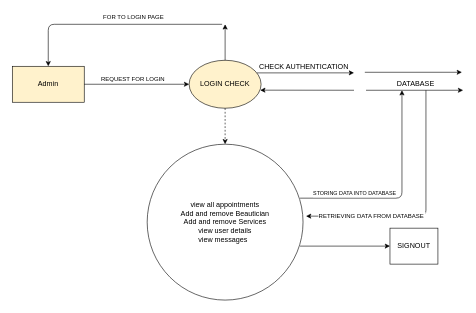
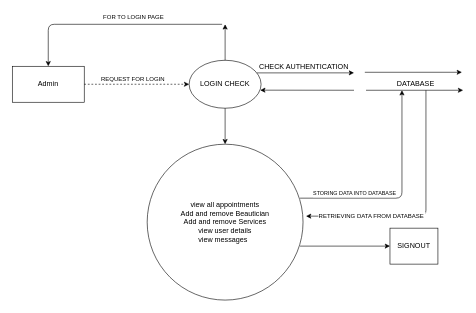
node "Admin": fillcolor #fff2cc -> #ffffff
edge "Admin" -> "LOGIN CHECK": style solid -> dashed
node "LOGIN CHECK": fillcolor #fff2cc -> #ffffff
edge "LOGIN CHECK" -> "view all appointments Add and remove Beautician Add and remove Services view user details view messages": style dashed -> solid
